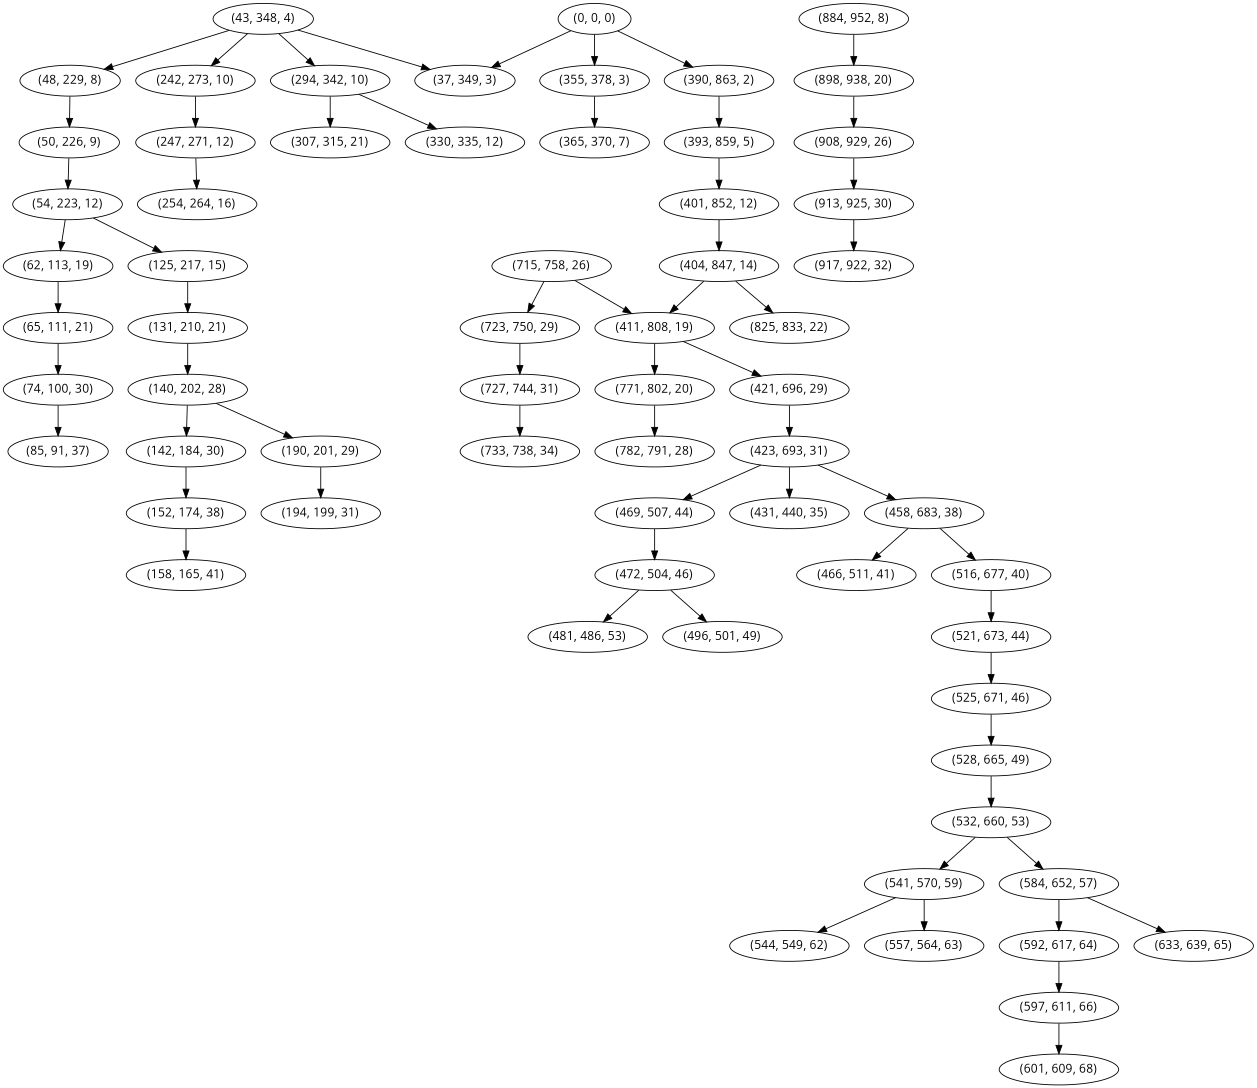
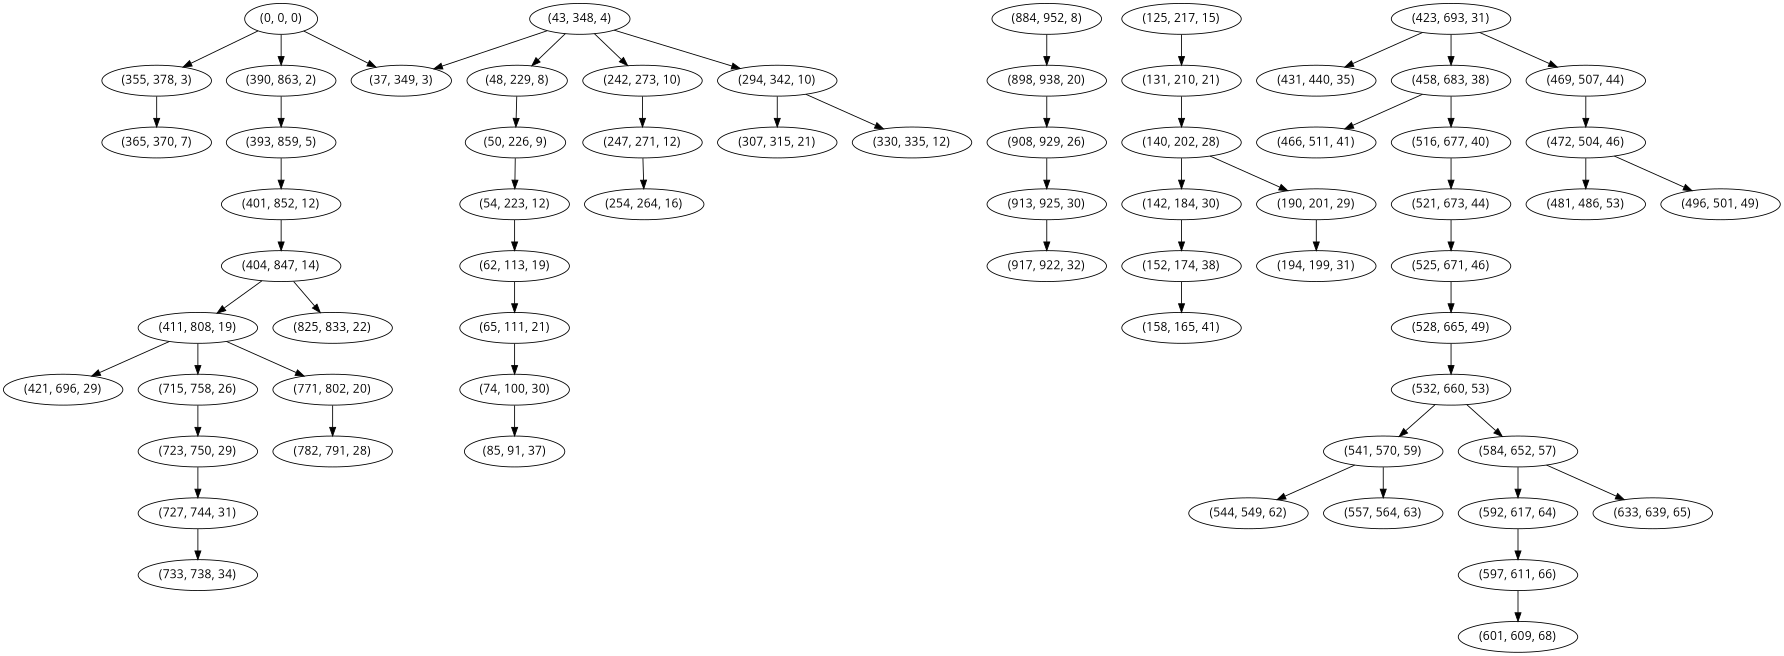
edge "(54, 223, 12)" -> "(125, 217, 15)": removed
edge "(715, 758, 26)" -> "(411, 808, 19)": reversed
edge "(421, 696, 29)" -> "(423, 693, 31)": removed
